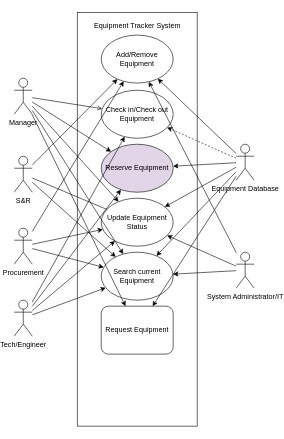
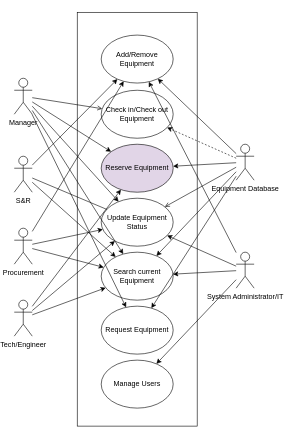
node "Equipment Tracker System": removed
edge "Equipment Database" -> "Update Equipment Status": arrowhead classic -> open
edge "Tech/Engineer" -> "Check in/Check out Equipment": removed
node "Request Equipment": shape rounded rectangle -> ellipse
edge "System Administrator/IT" -> "Manage Users": added
node "Manage Users": added
